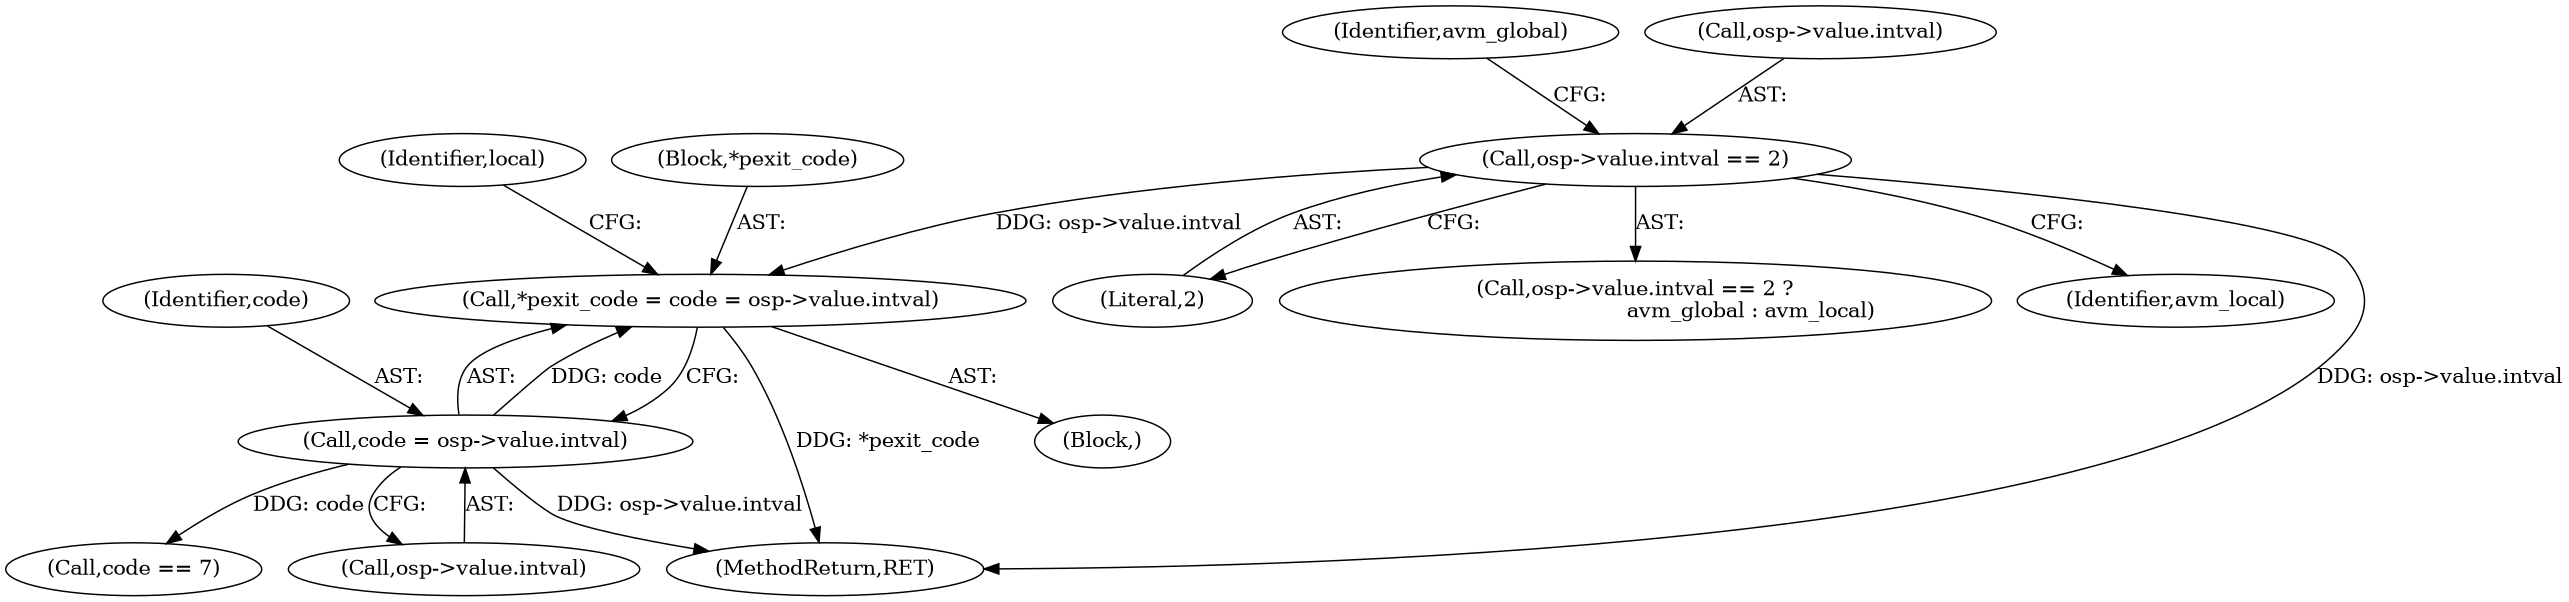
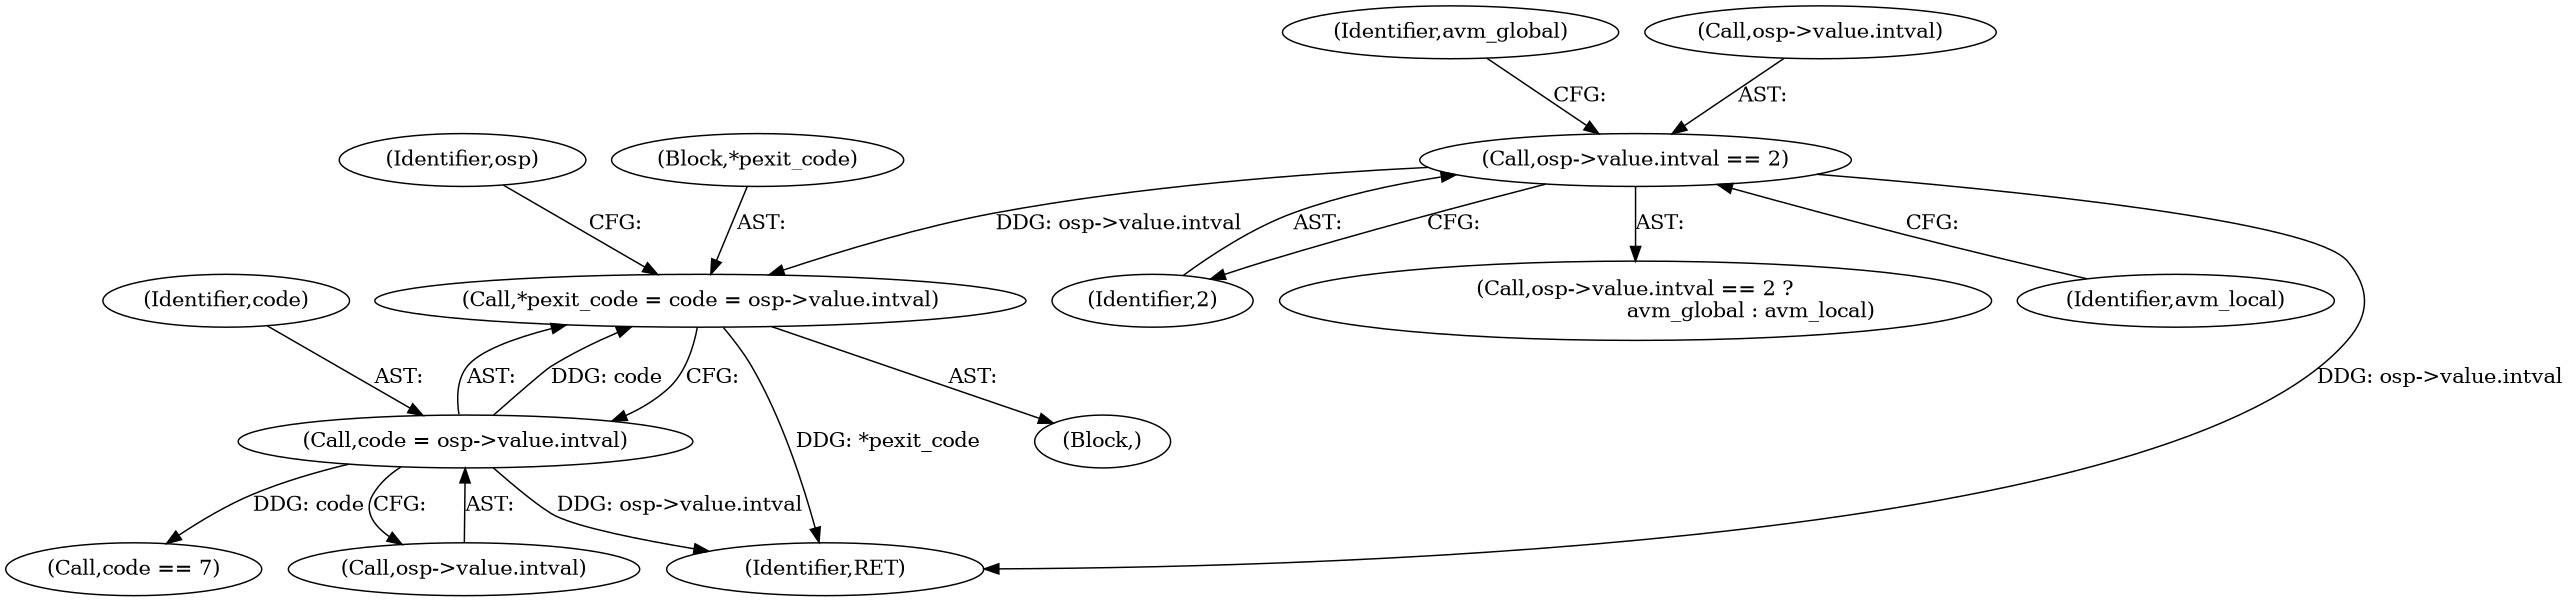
node "(Identifier,local)": label "(Identifier,local)" -> "(Identifier,osp)"
edge "(Call,osp->value.intval == 2)" -> "(Identifier,avm_local)": reversed
node "(Literal,2)": label "(Literal,2)" -> "(Identifier,2)"
node "(MethodReturn,RET)": label "(MethodReturn,RET)" -> "(Identifier,RET)"
